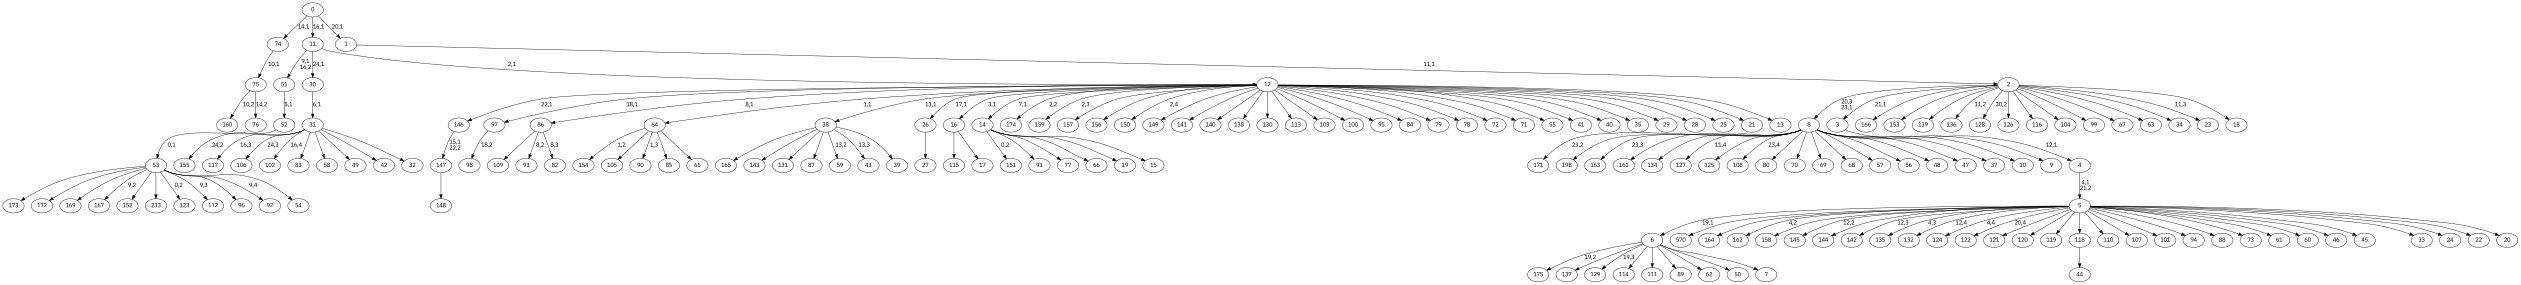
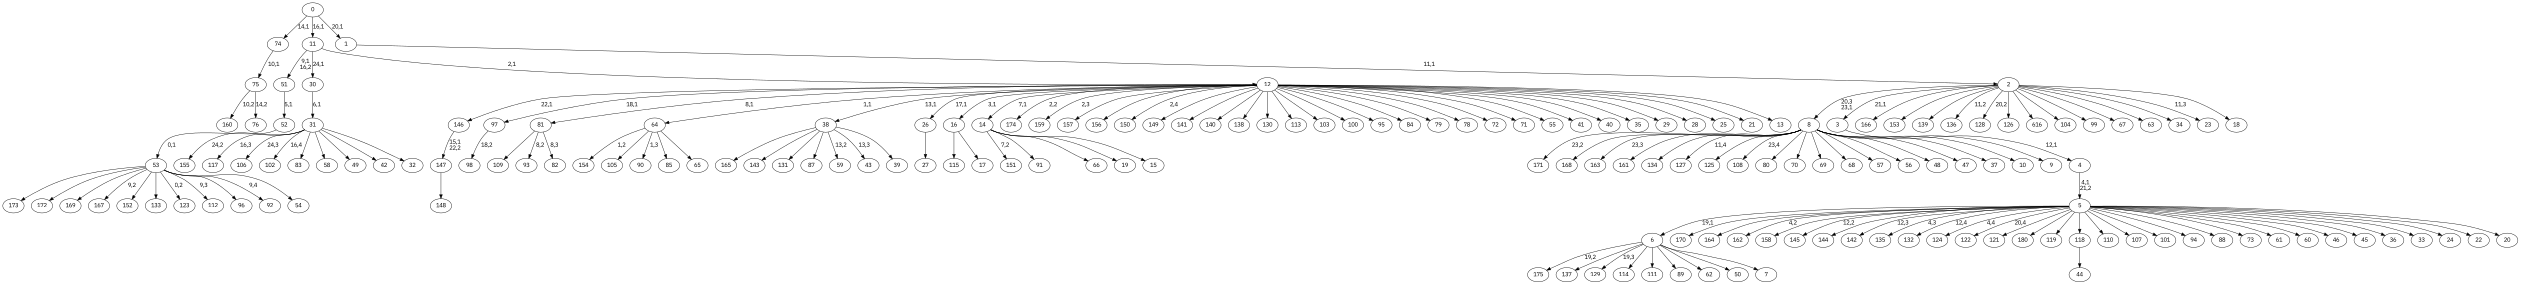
edge "2" -> "128": label "30,2" -> "20,2"
node "86": label "86" -> "81"
node "116": label "116" -> "616"
edge "14" -> "151": label "0,2" -> "7,2"
node "77": removed
node "198": label "198" -> "168"
node "233": label "233" -> "133"
node "570": label "570" -> "170"
node "120": label "120" -> "180"
node "36": added
